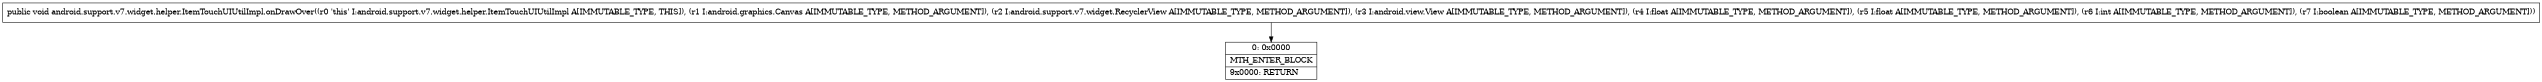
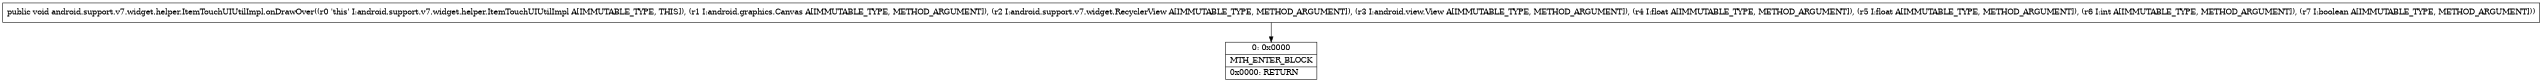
node "0: 0x0000": text "9x0000: RETURN" -> "0x0000: RETURN"
